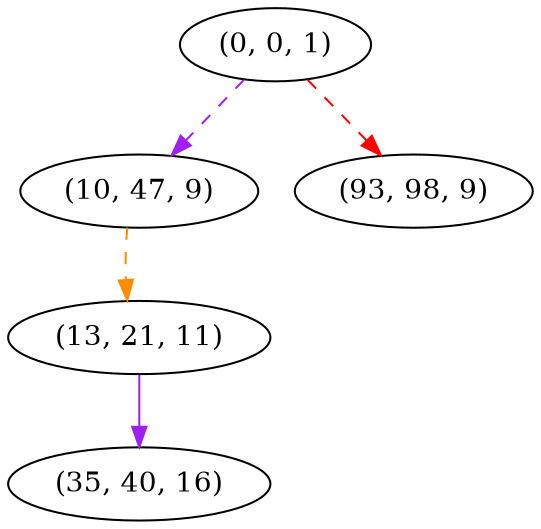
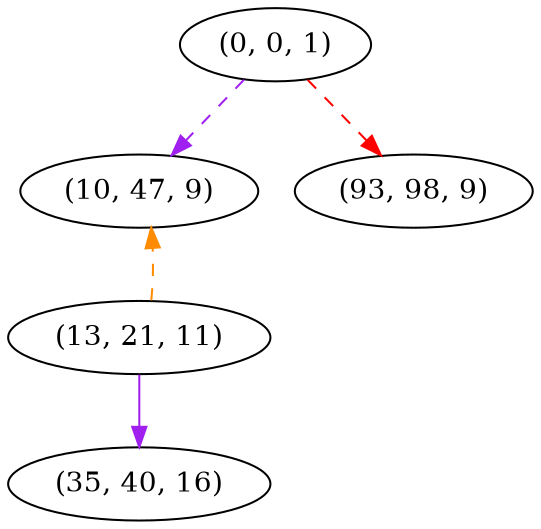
edge "(10, 47, 9)" -> "(13, 21, 11)": reversed
